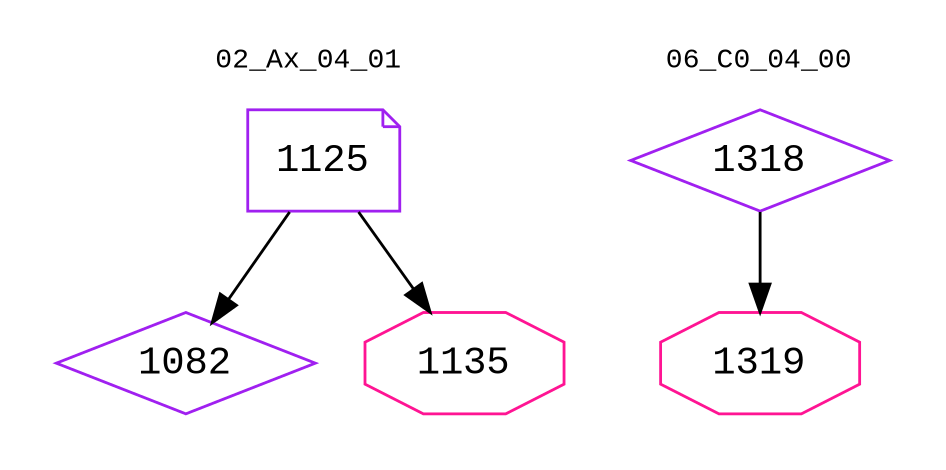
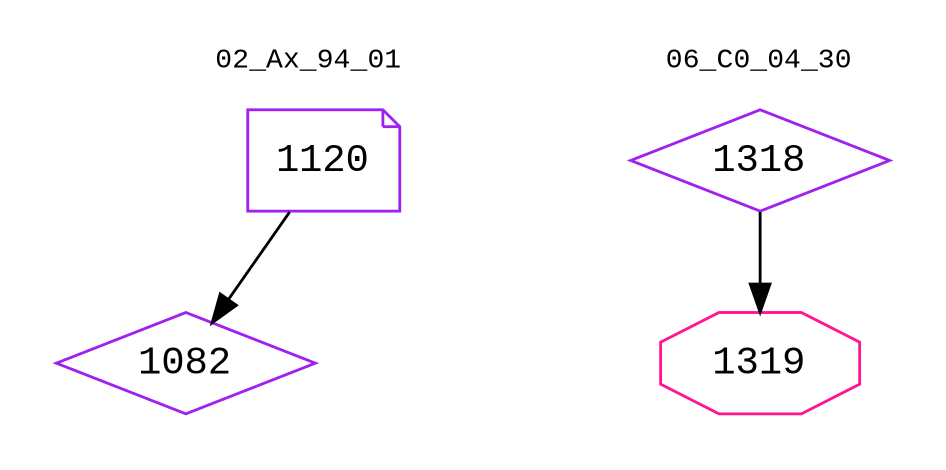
cluster "02_Ax_04_01": label "02_Ax_04_01" -> "02_Ax_94_01"
cluster "06_C0_04_00": label "06_C0_04_00" -> "06_C0_04_30"
node "1125": label "1125" -> "1120"
node "1135": removed
